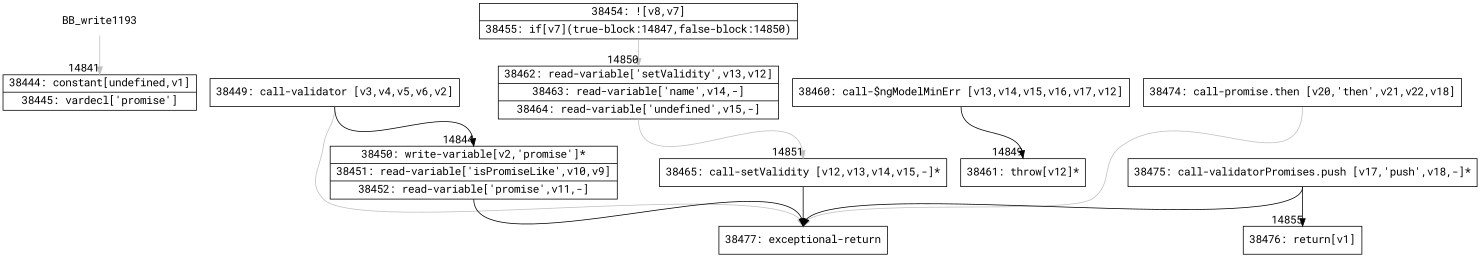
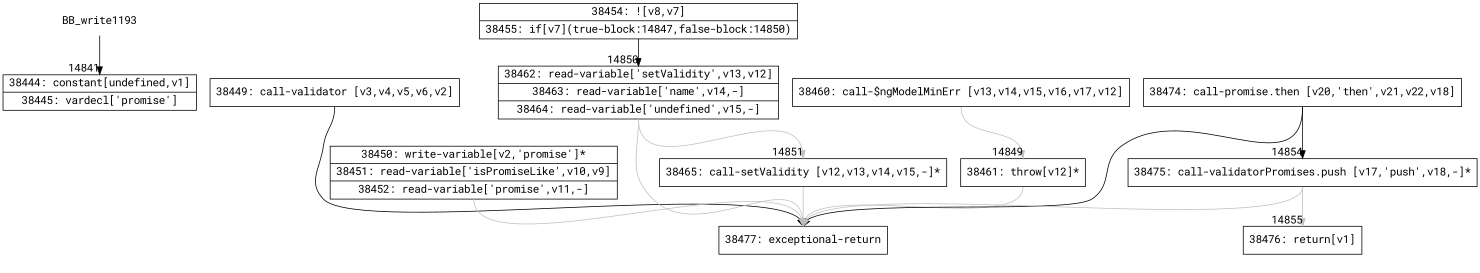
edge "38454: ![v8,v7]" -> "38462: read-variable['setValidity',v13,v12]": color gray -> black
edge "BB_write1193" -> "38444: constant[undefined,v1]": color gray -> black
edge "38449: call-validator [v3,v4,v5,v6,v2]" -> "38450: write-variable[v2,'promise']*": removed
edge "38474: call-promise.then [v20,'then',v21,v22,v18]" -> "38475: call-validatorPromises.push [v17,'push',v18,-]*": added
edge "38460: call-$ngModelMinErr [v13,v14,v15,v16,v17,v12]" -> "38461: throw[v12]*": color black -> gray
edge "38474: call-promise.then [v20,'then',v21,v22,v18]" -> "38477: exceptional-return": color gray -> black
edge "38465: call-setValidity [v12,v13,v14,v15,-]*" -> "38477: exceptional-return": color black -> gray
edge "38475: call-validatorPromises.push [v17,'push',v18,-]*" -> "38476: return[v1]": color black -> gray
edge "38461: throw[v12]*" -> "38477: exceptional-return": added
edge "38475: call-validatorPromises.push [v17,'push',v18,-]*" -> "38477: exceptional-return": color black -> gray
edge "38449: call-validator [v3,v4,v5,v6,v2]" -> "38477: exceptional-return": color gray -> black
edge "38450: write-variable[v2,'promise']*" -> "38477: exceptional-return": color black -> gray
edge "38462: read-variable['setValidity',v13,v12]" -> "38477: exceptional-return": added
